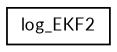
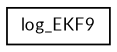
node "log_EKF2": label "log_EKF2" -> "log_EKF9"
